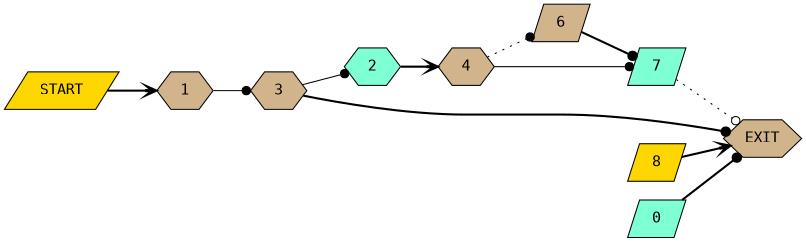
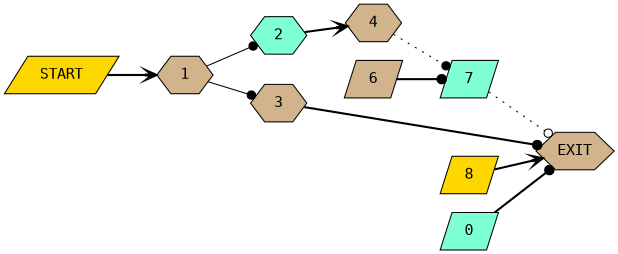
edge "4" -> "6": removed
edge "4" -> "7": style solid -> dotted
edge "3" -> "2": now "1" -> "2"
